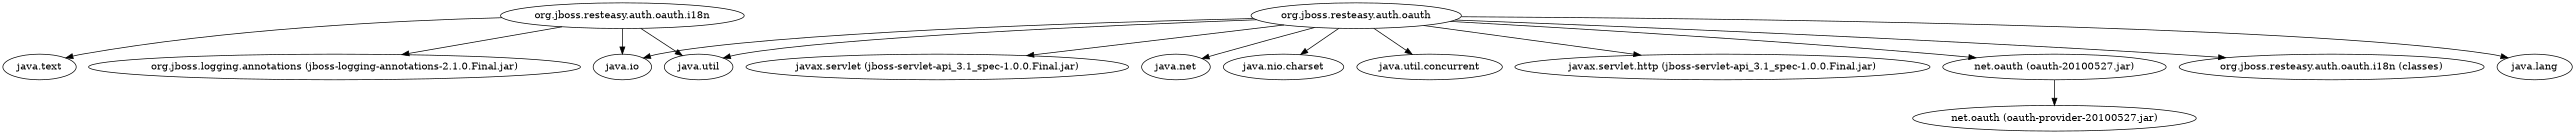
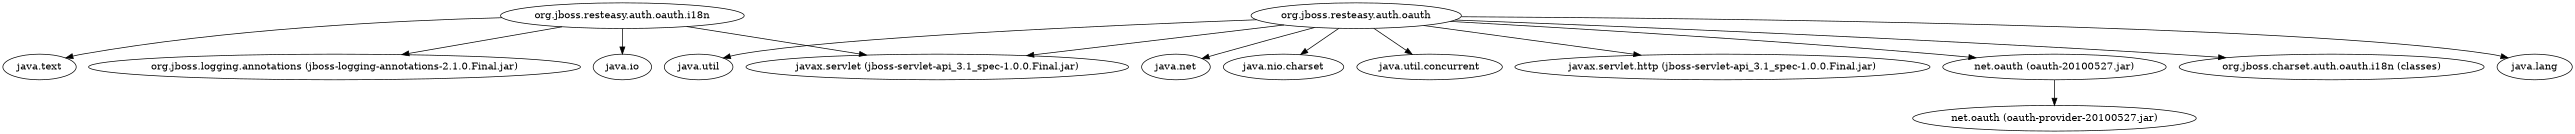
edge "org.jboss.resteasy.auth.oauth" -> "java.io": removed
edge "org.jboss.resteasy.auth.oauth.i18n" -> "java.util": now "org.jboss.resteasy.auth.oauth.i18n" -> "javax.servlet (jboss-servlet-api_3.1_spec-1.0.0.Final.jar)"
node "org.jboss.resteasy.auth.oauth.i18n (classes)": label "org.jboss.resteasy.auth.oauth.i18n (classes)" -> "org.jboss.charset.auth.oauth.i18n (classes)"
